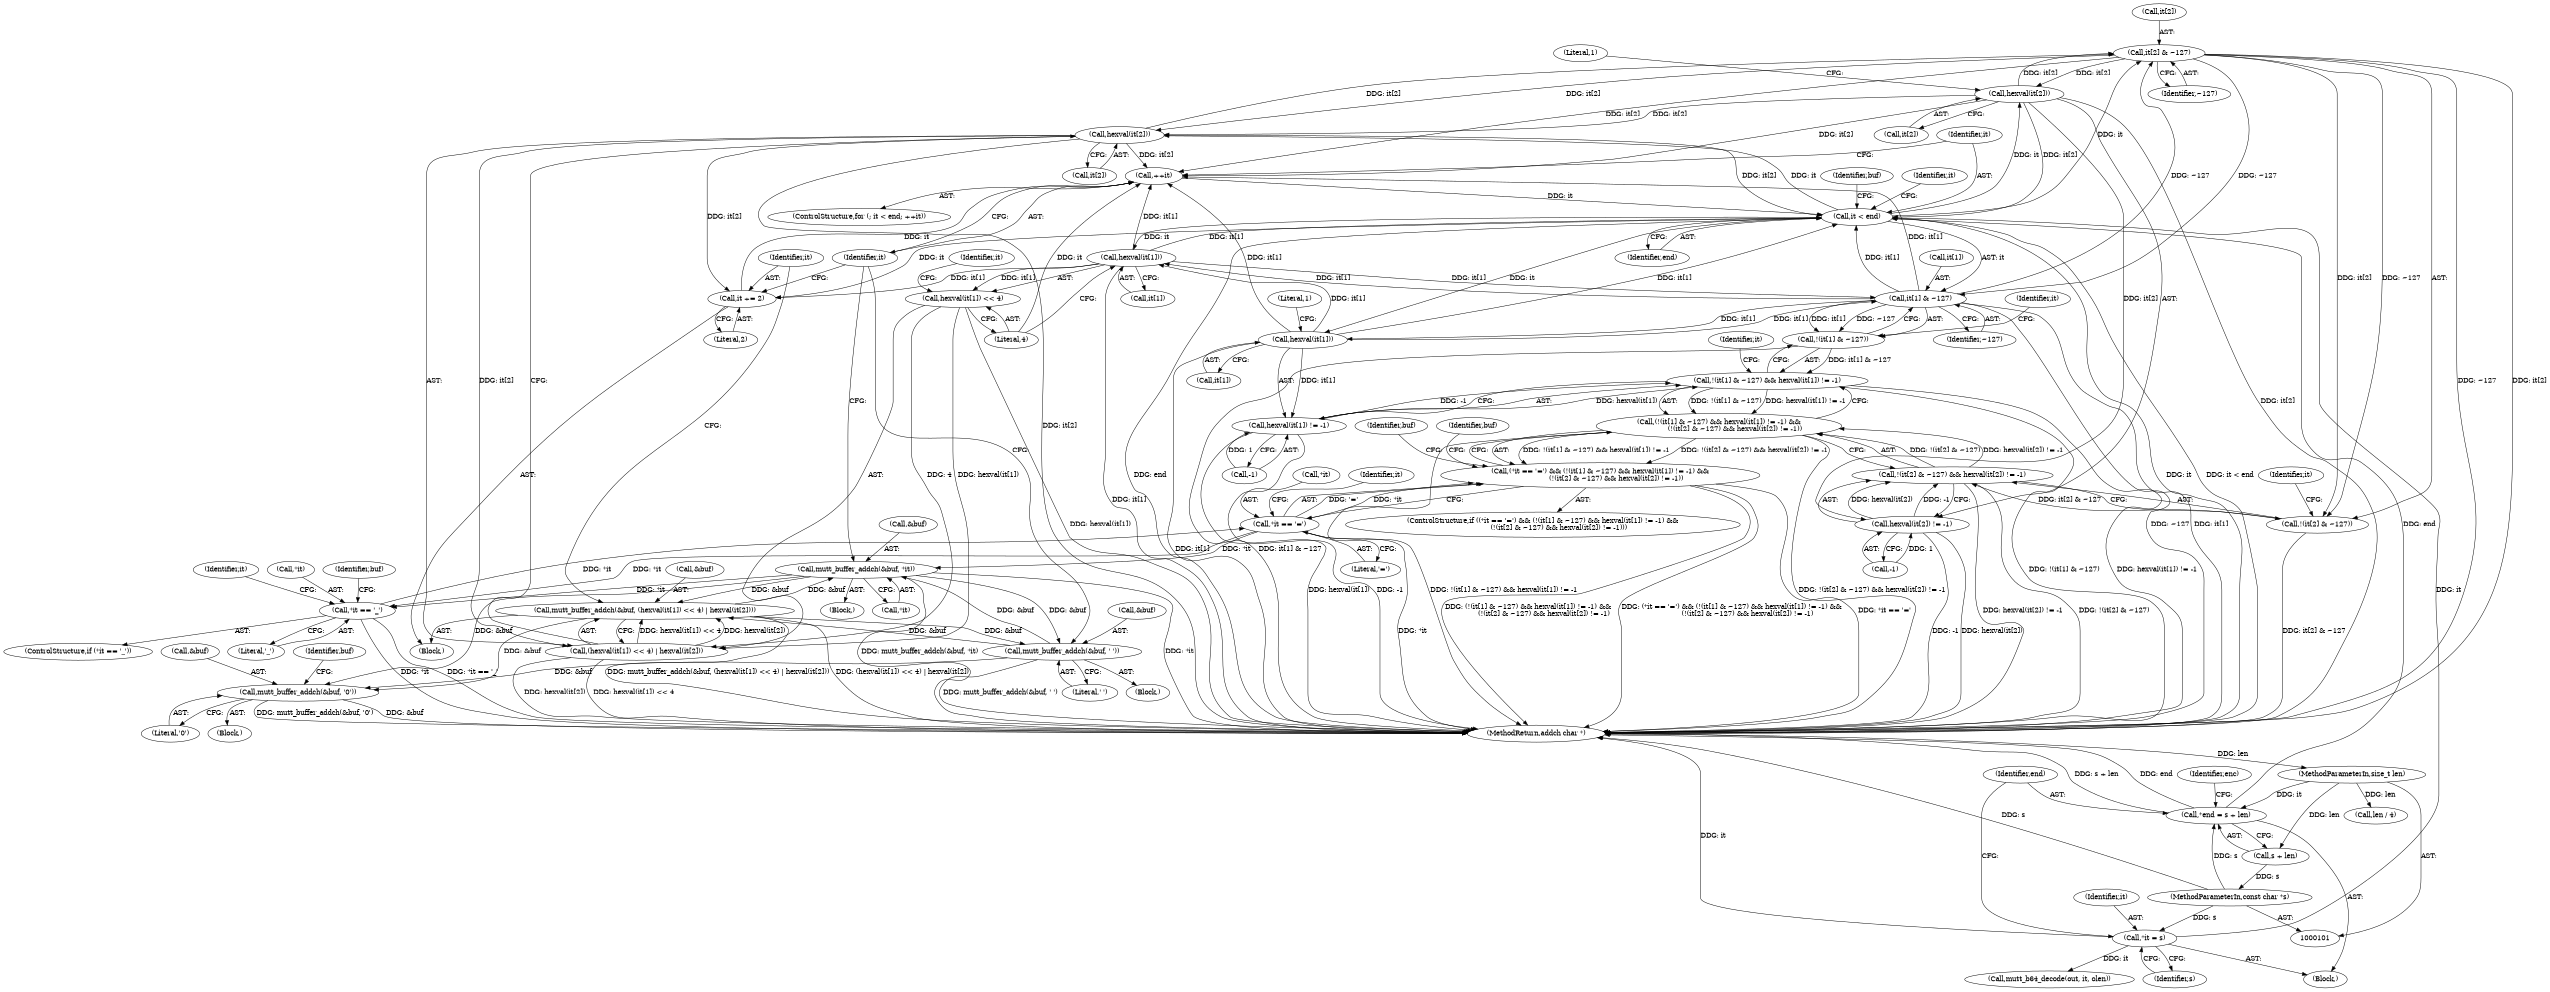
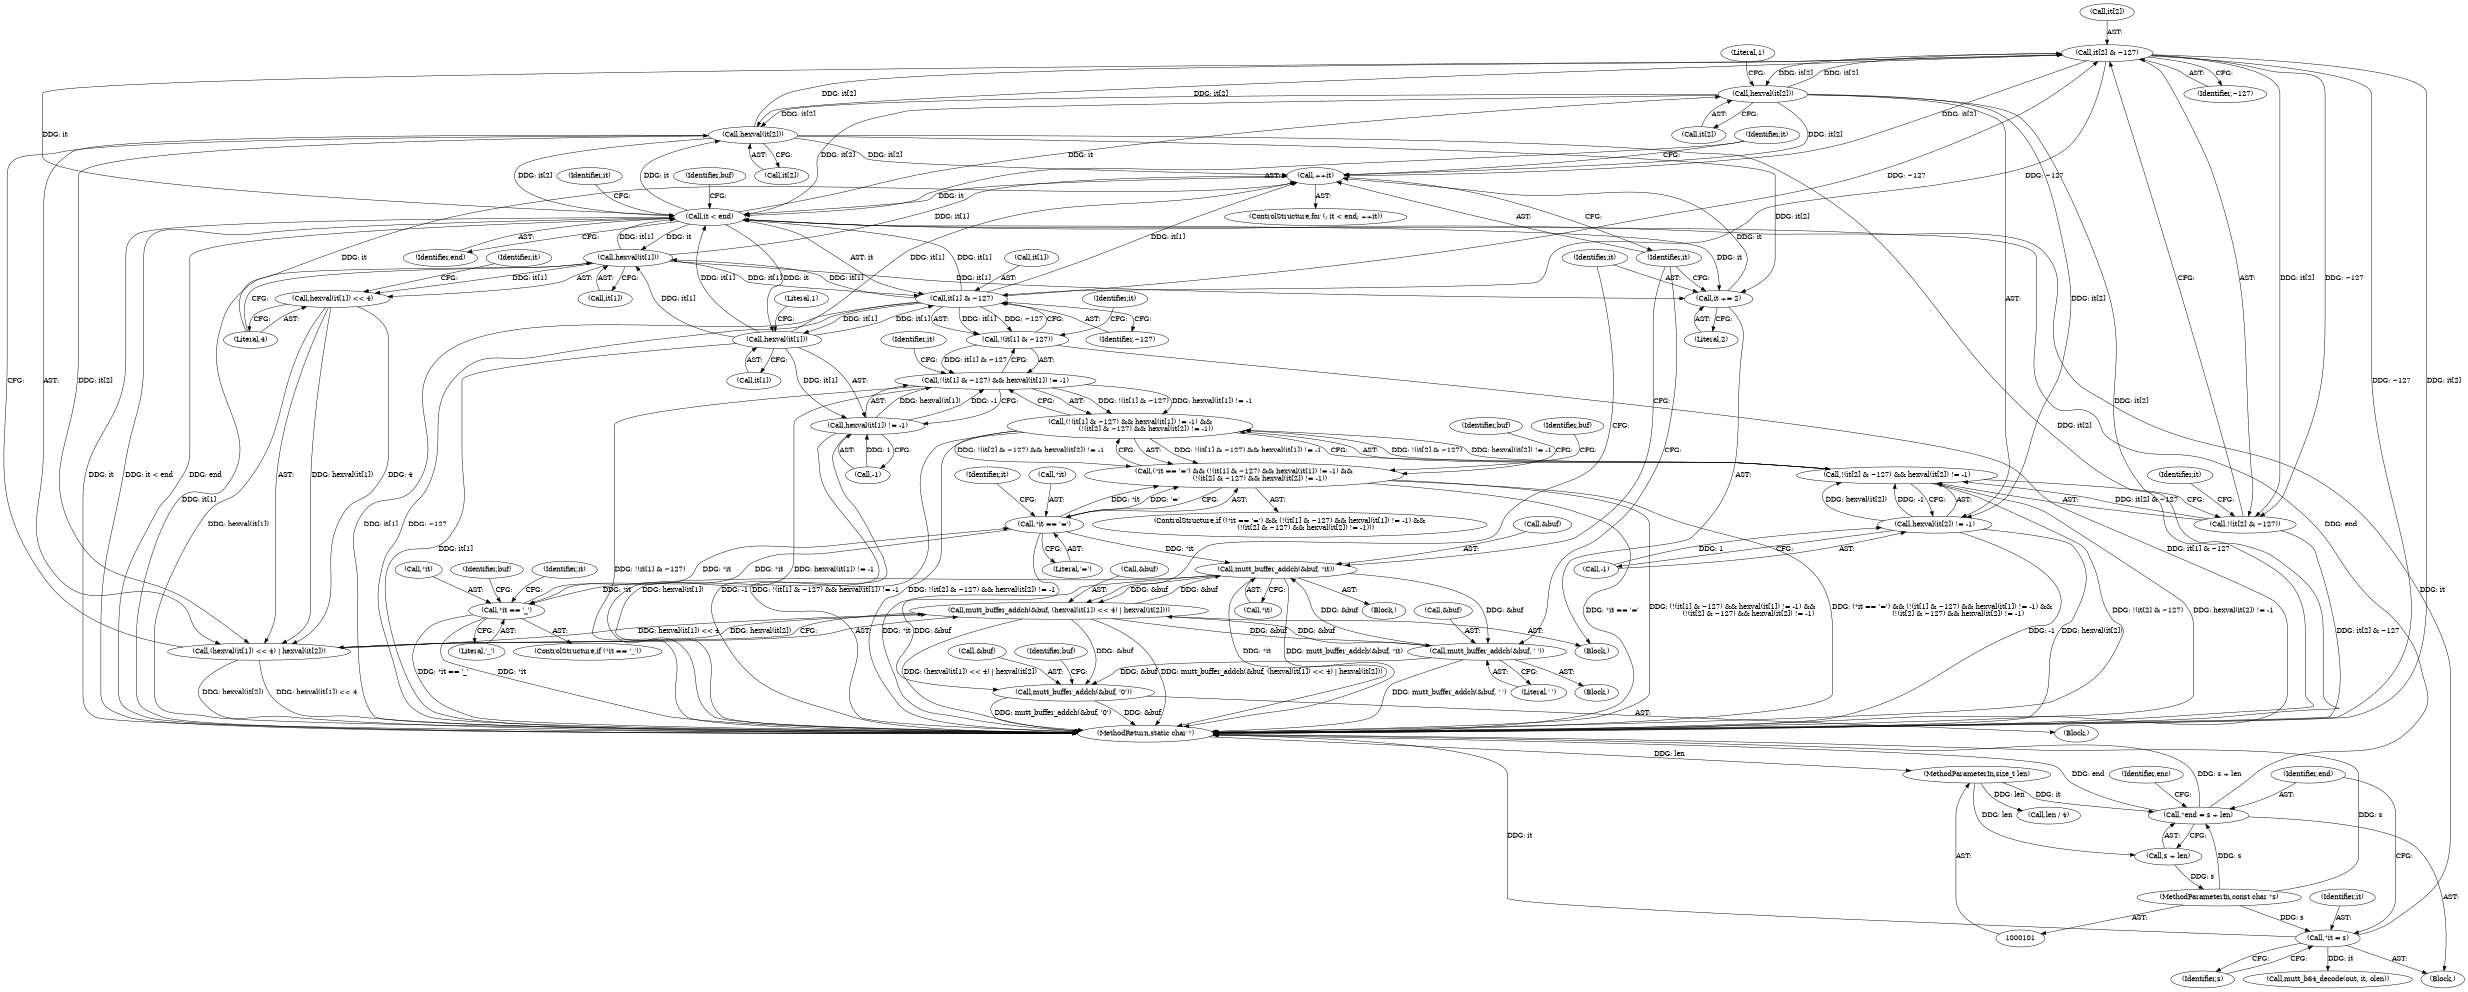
edge "(Call,!(it[2] & ~127))" -> "(Call,it[2] & ~127)": added, label "CFG:"
node "(Literal,'0')": removed
node "(MethodReturn,addch char *)": label "(MethodReturn,addch char *)" -> "(MethodReturn,static char *)"
edge "(MethodParameterIn,size_t len)" -> "1000101": reversed
